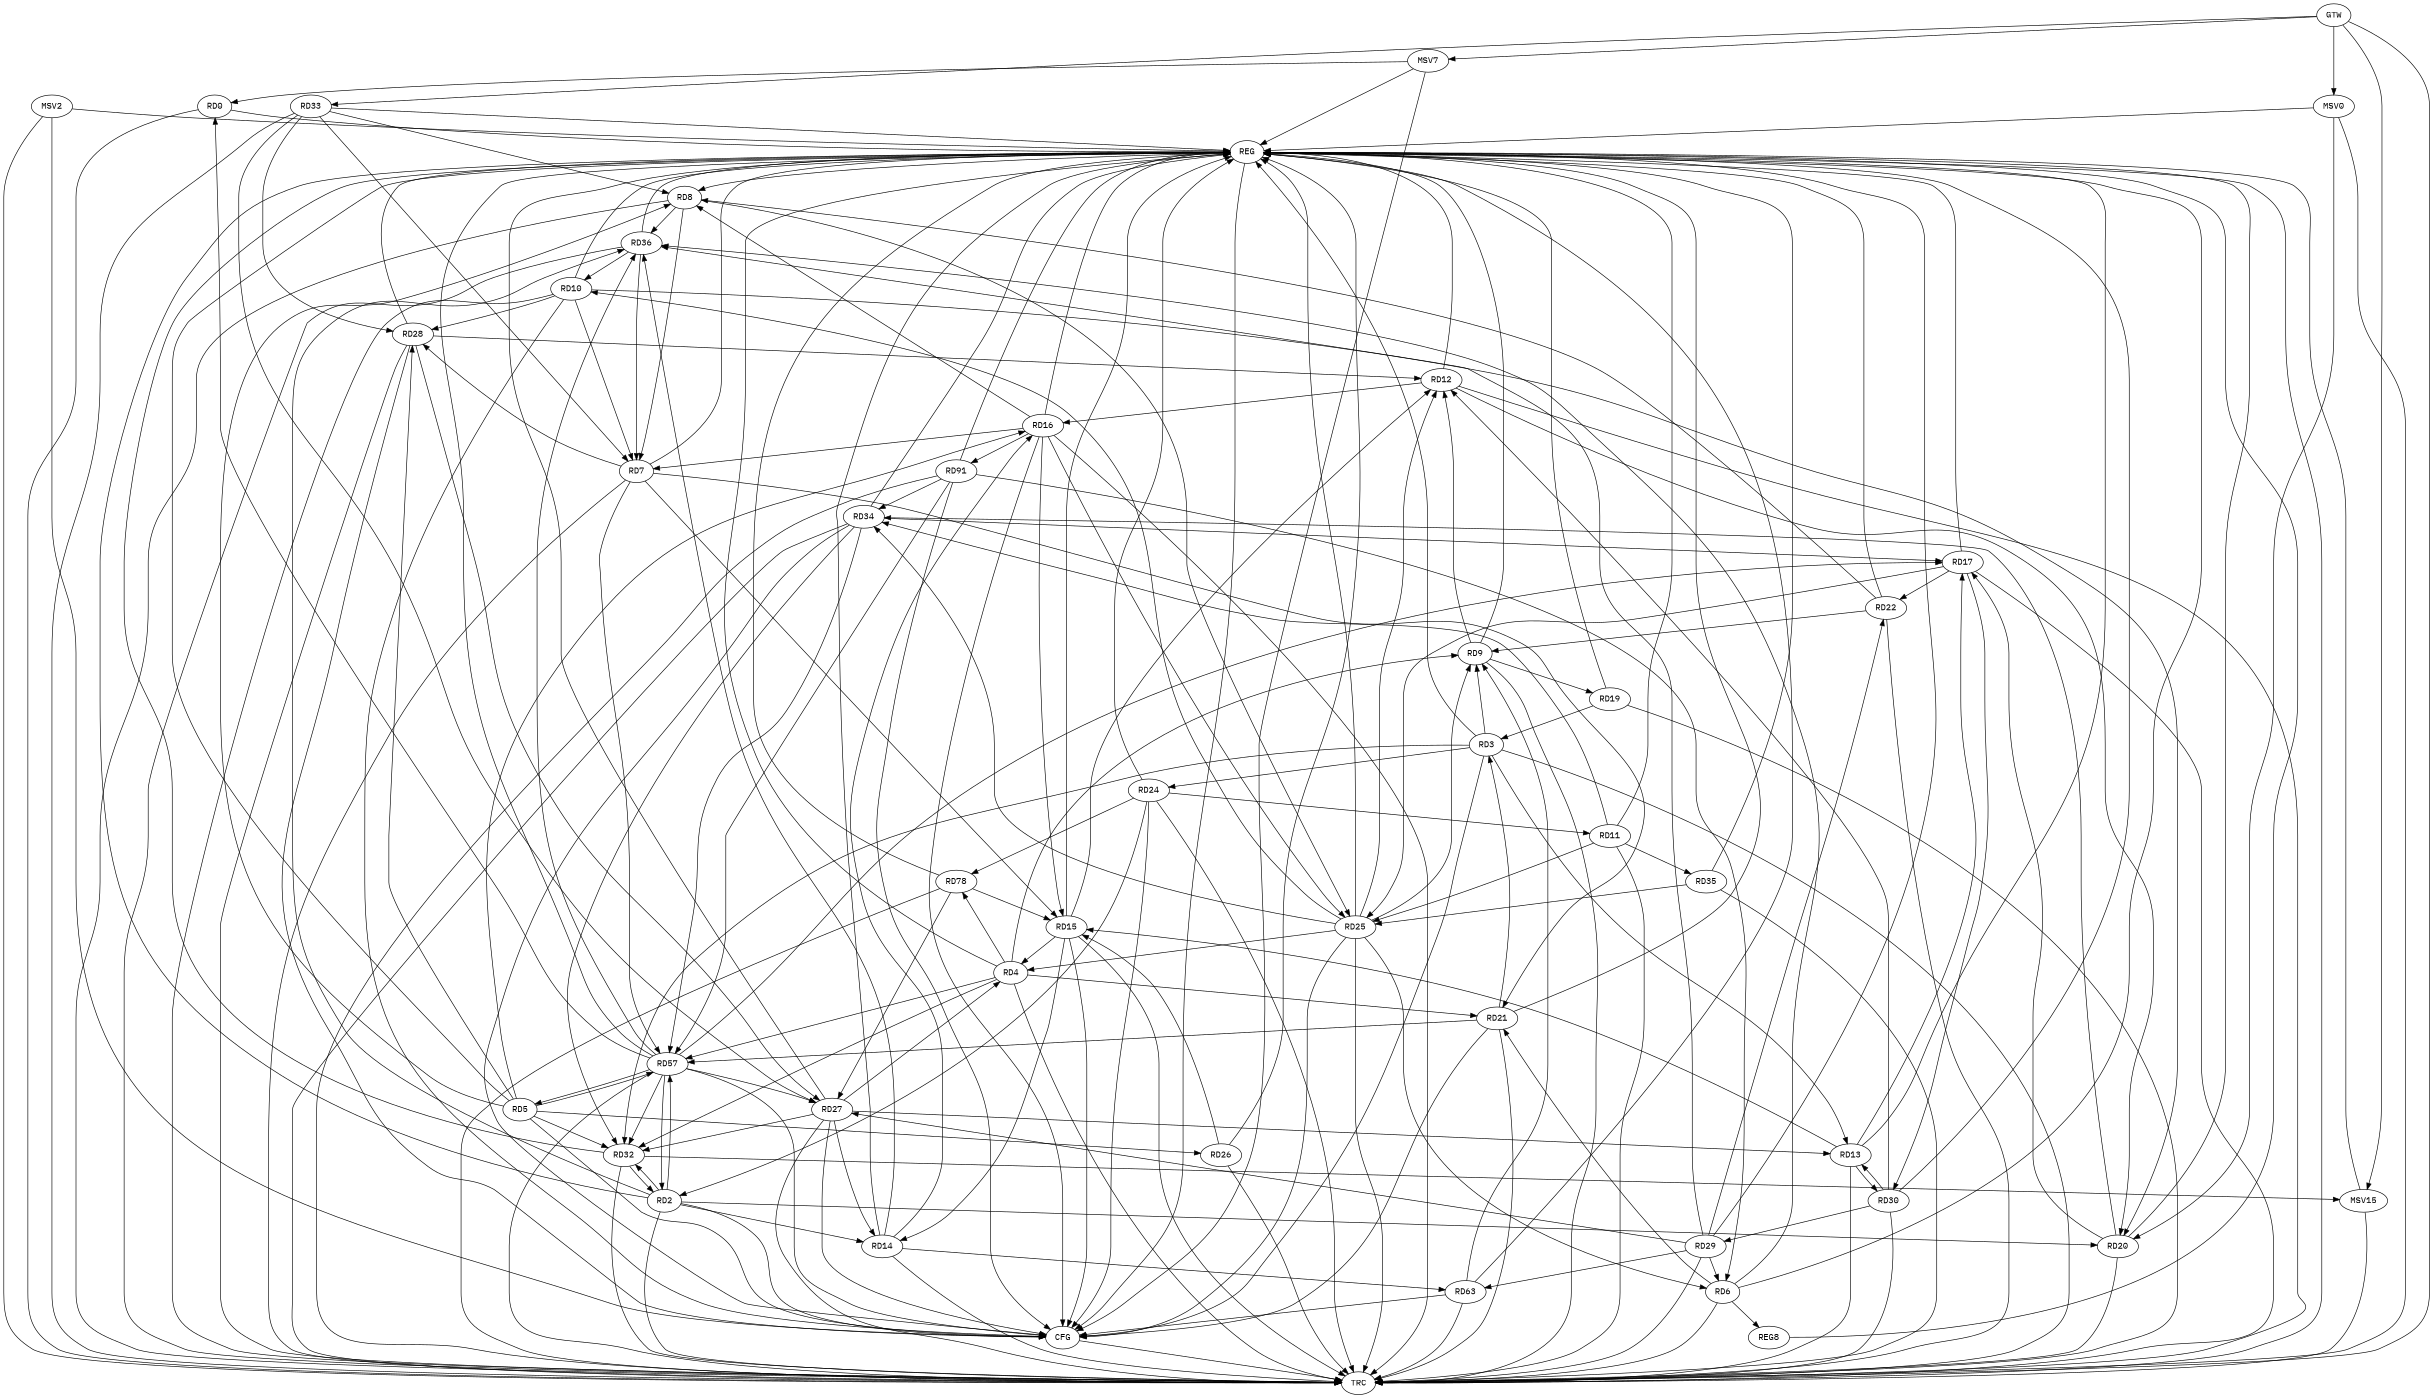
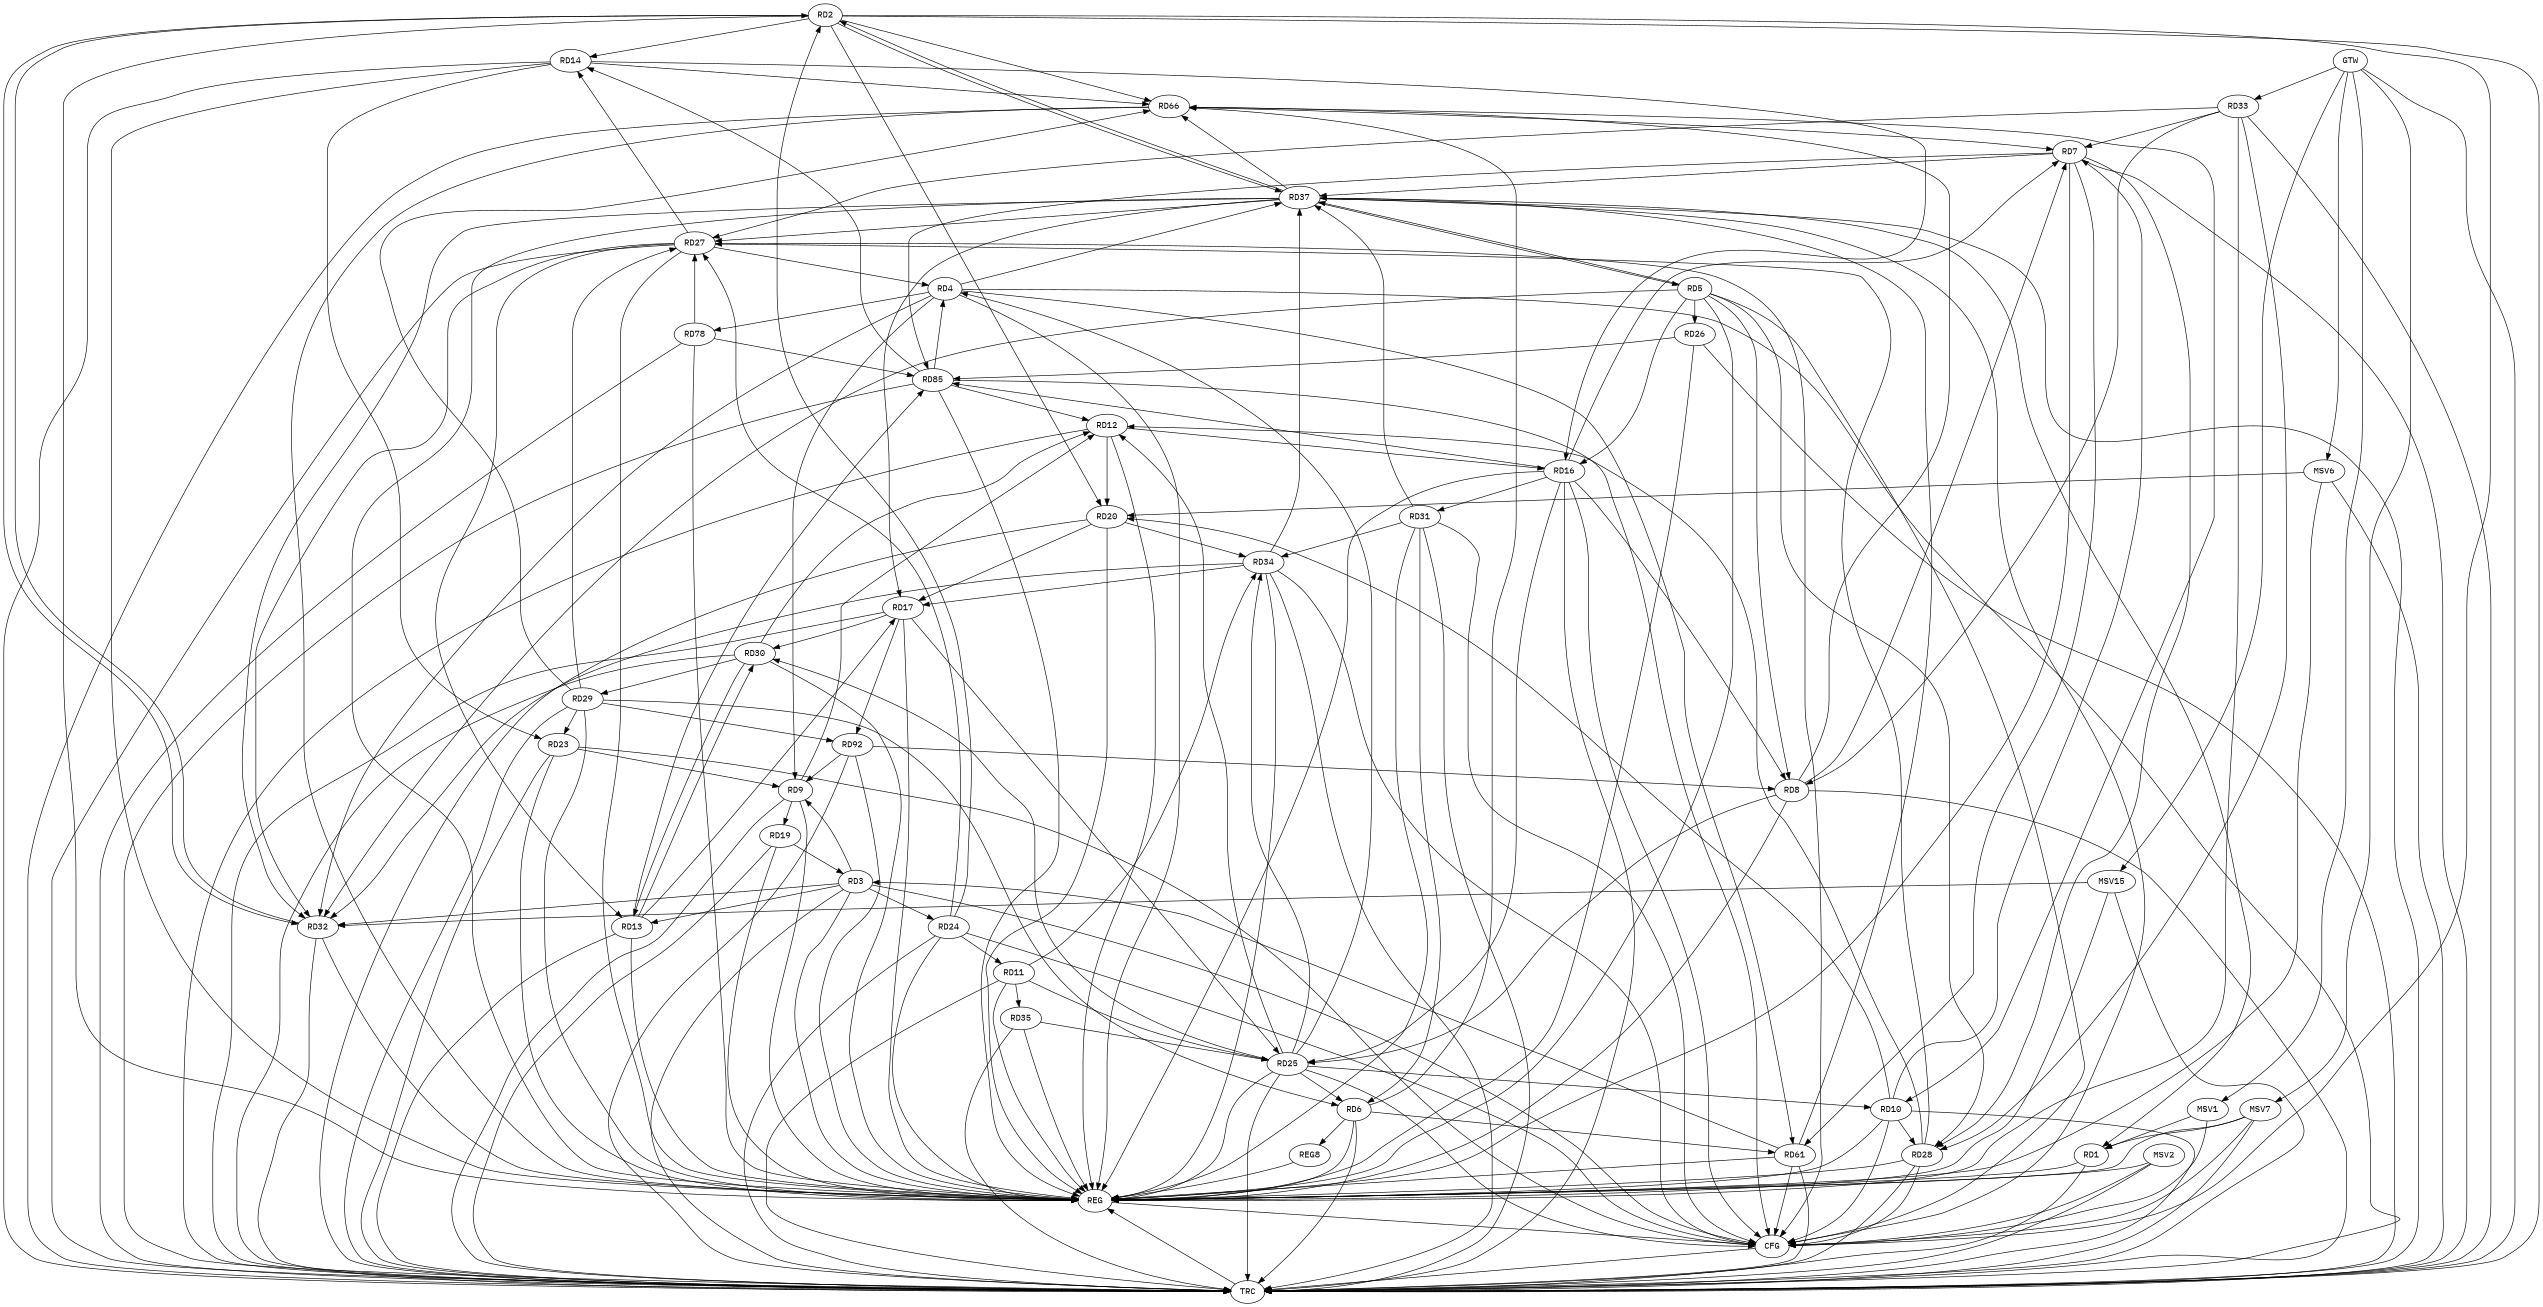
node "RD0": label "RD0" -> "RD1"
node "MSV0": label "MSV0" -> "MSV6"
edge "REG" -> "RD8": reversed
node "RD36": label "RD36" -> "RD66"
node "RD91": label "RD91" -> "RD31"
node "RD22": label "RD22" -> "RD92"
edge "RD25" -> "RD9": now "RD25" -> "RD30"
edge "RD24" -> "RD78": now "RD24" -> "RD27"
node "RD15": label "RD15" -> "RD85"
node "RD21": label "RD21" -> "RD61"
node "RD57": label "RD57" -> "RD37"
node "MSV1": added
edge "RD32" -> "MSV15": reversed
edge "MSV7" -> "TRC": added
node "RD63": label "RD63" -> "RD23"
